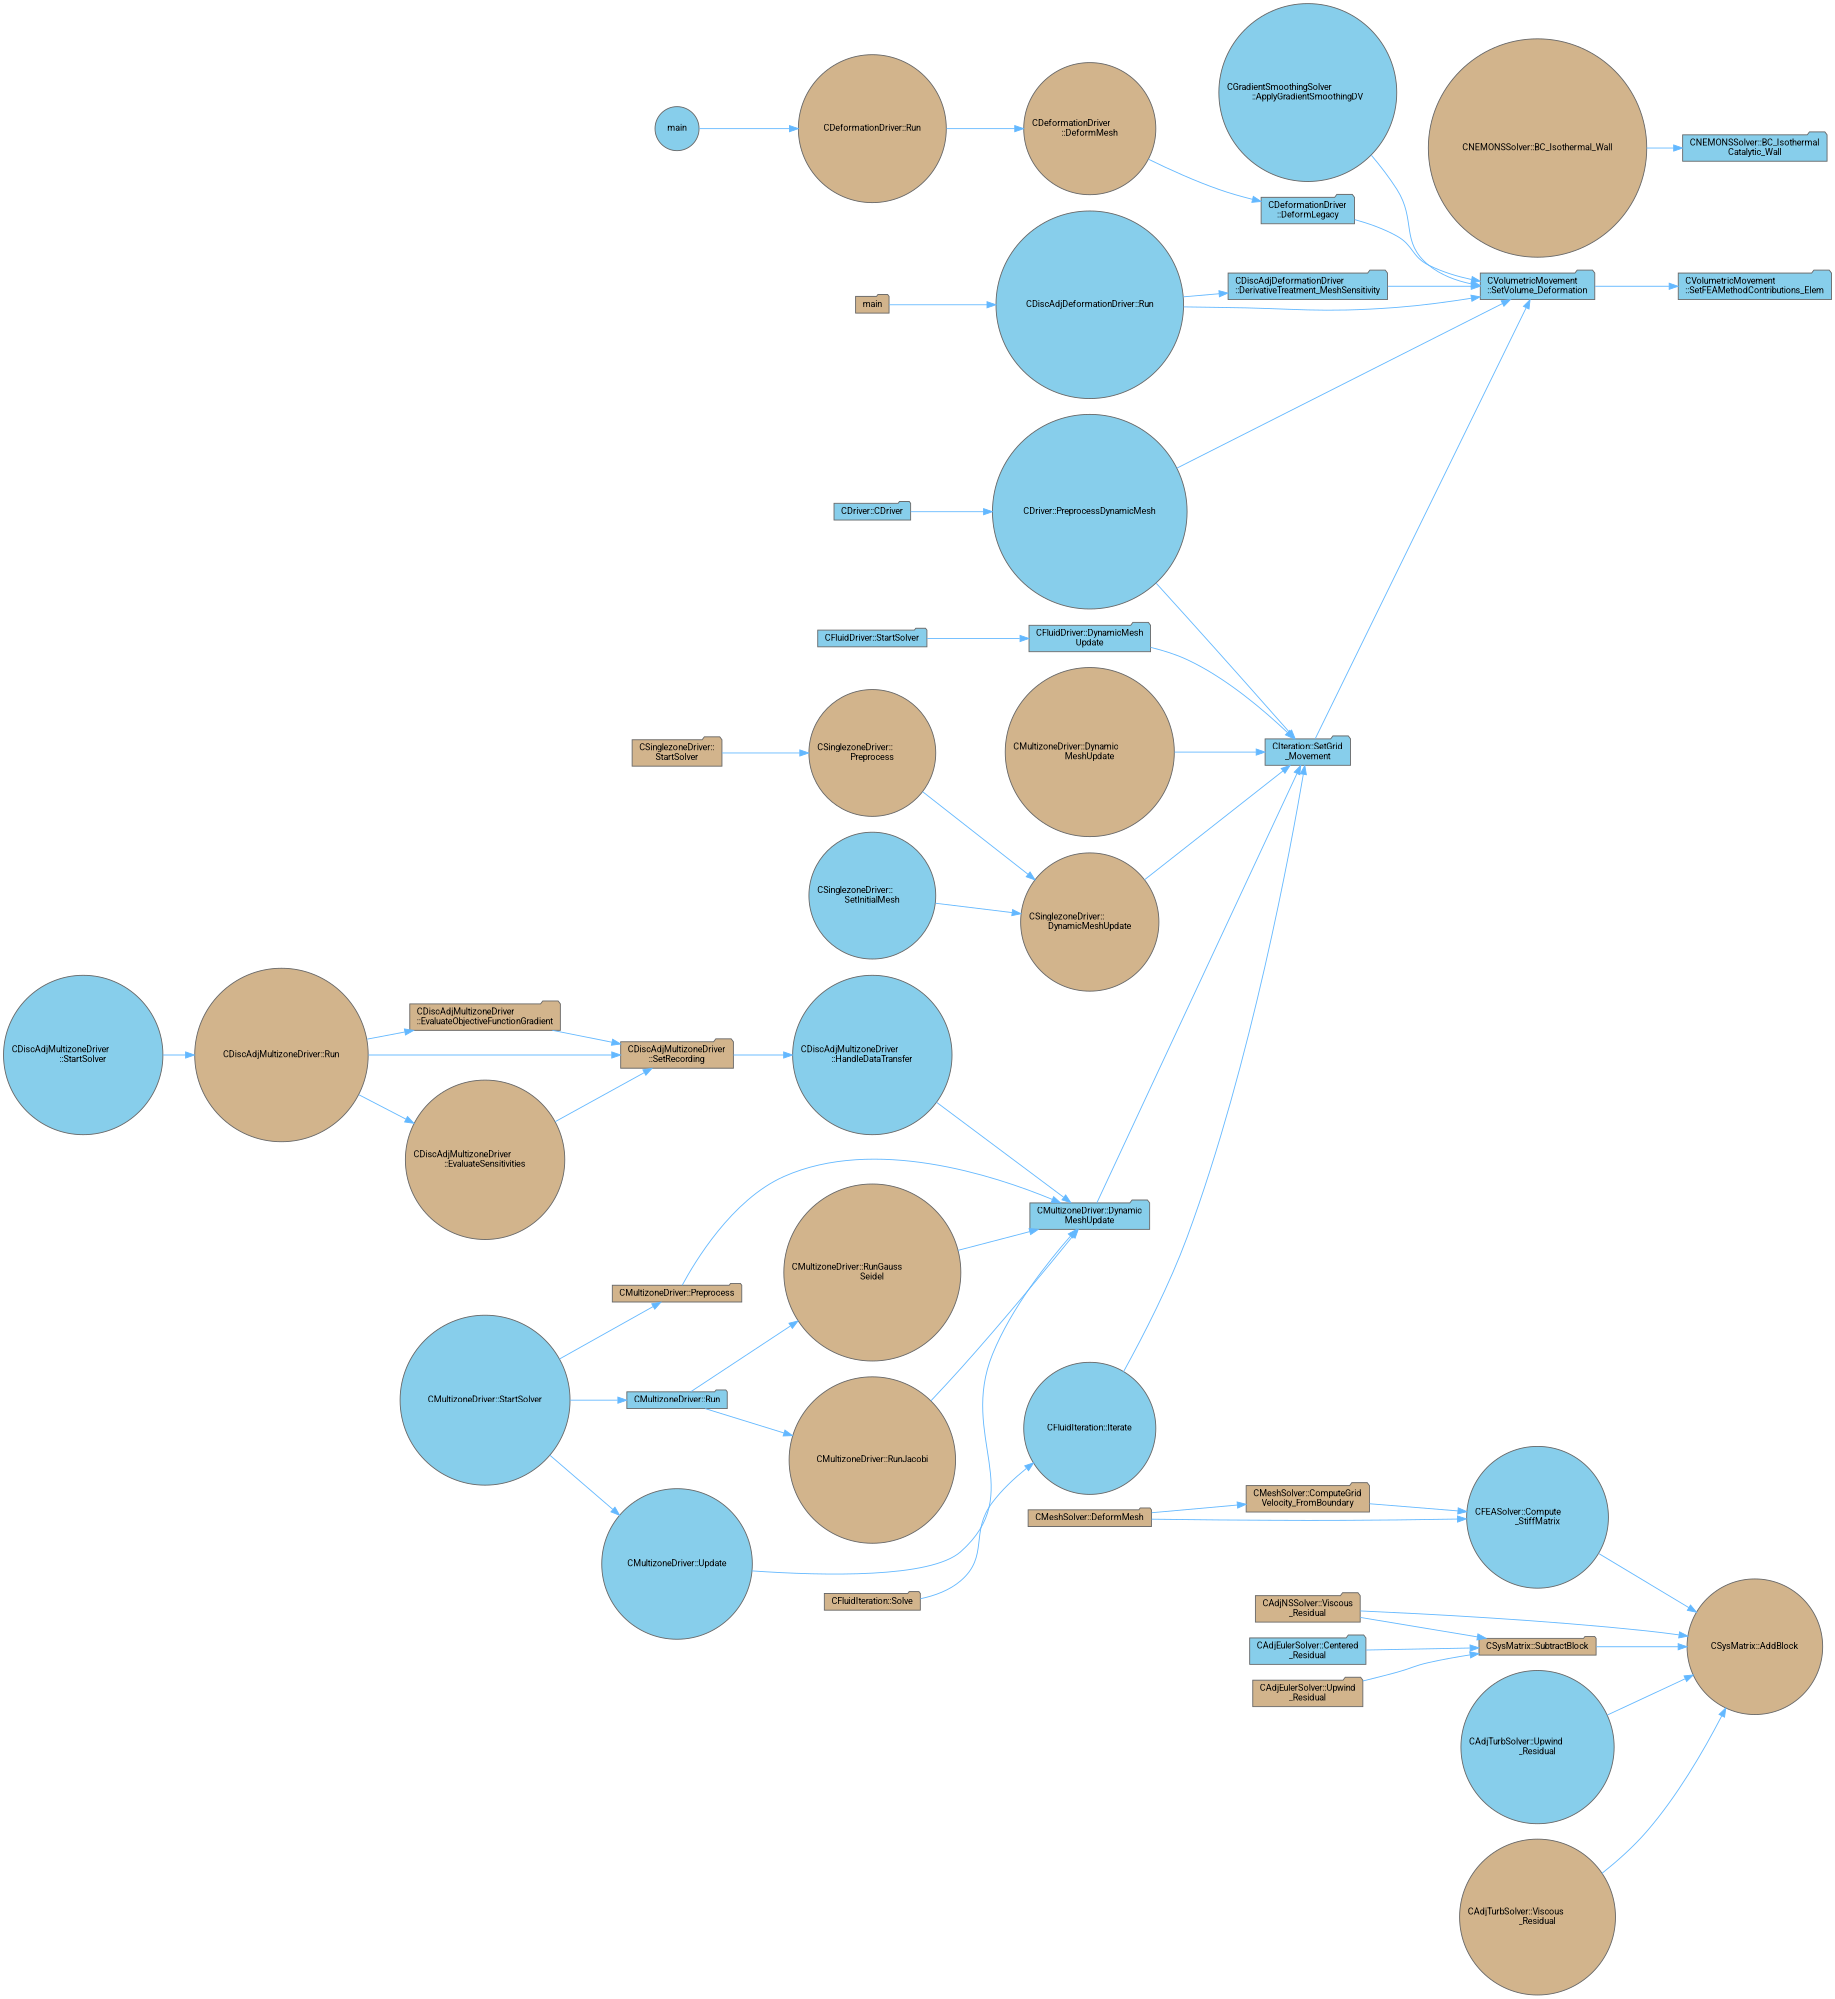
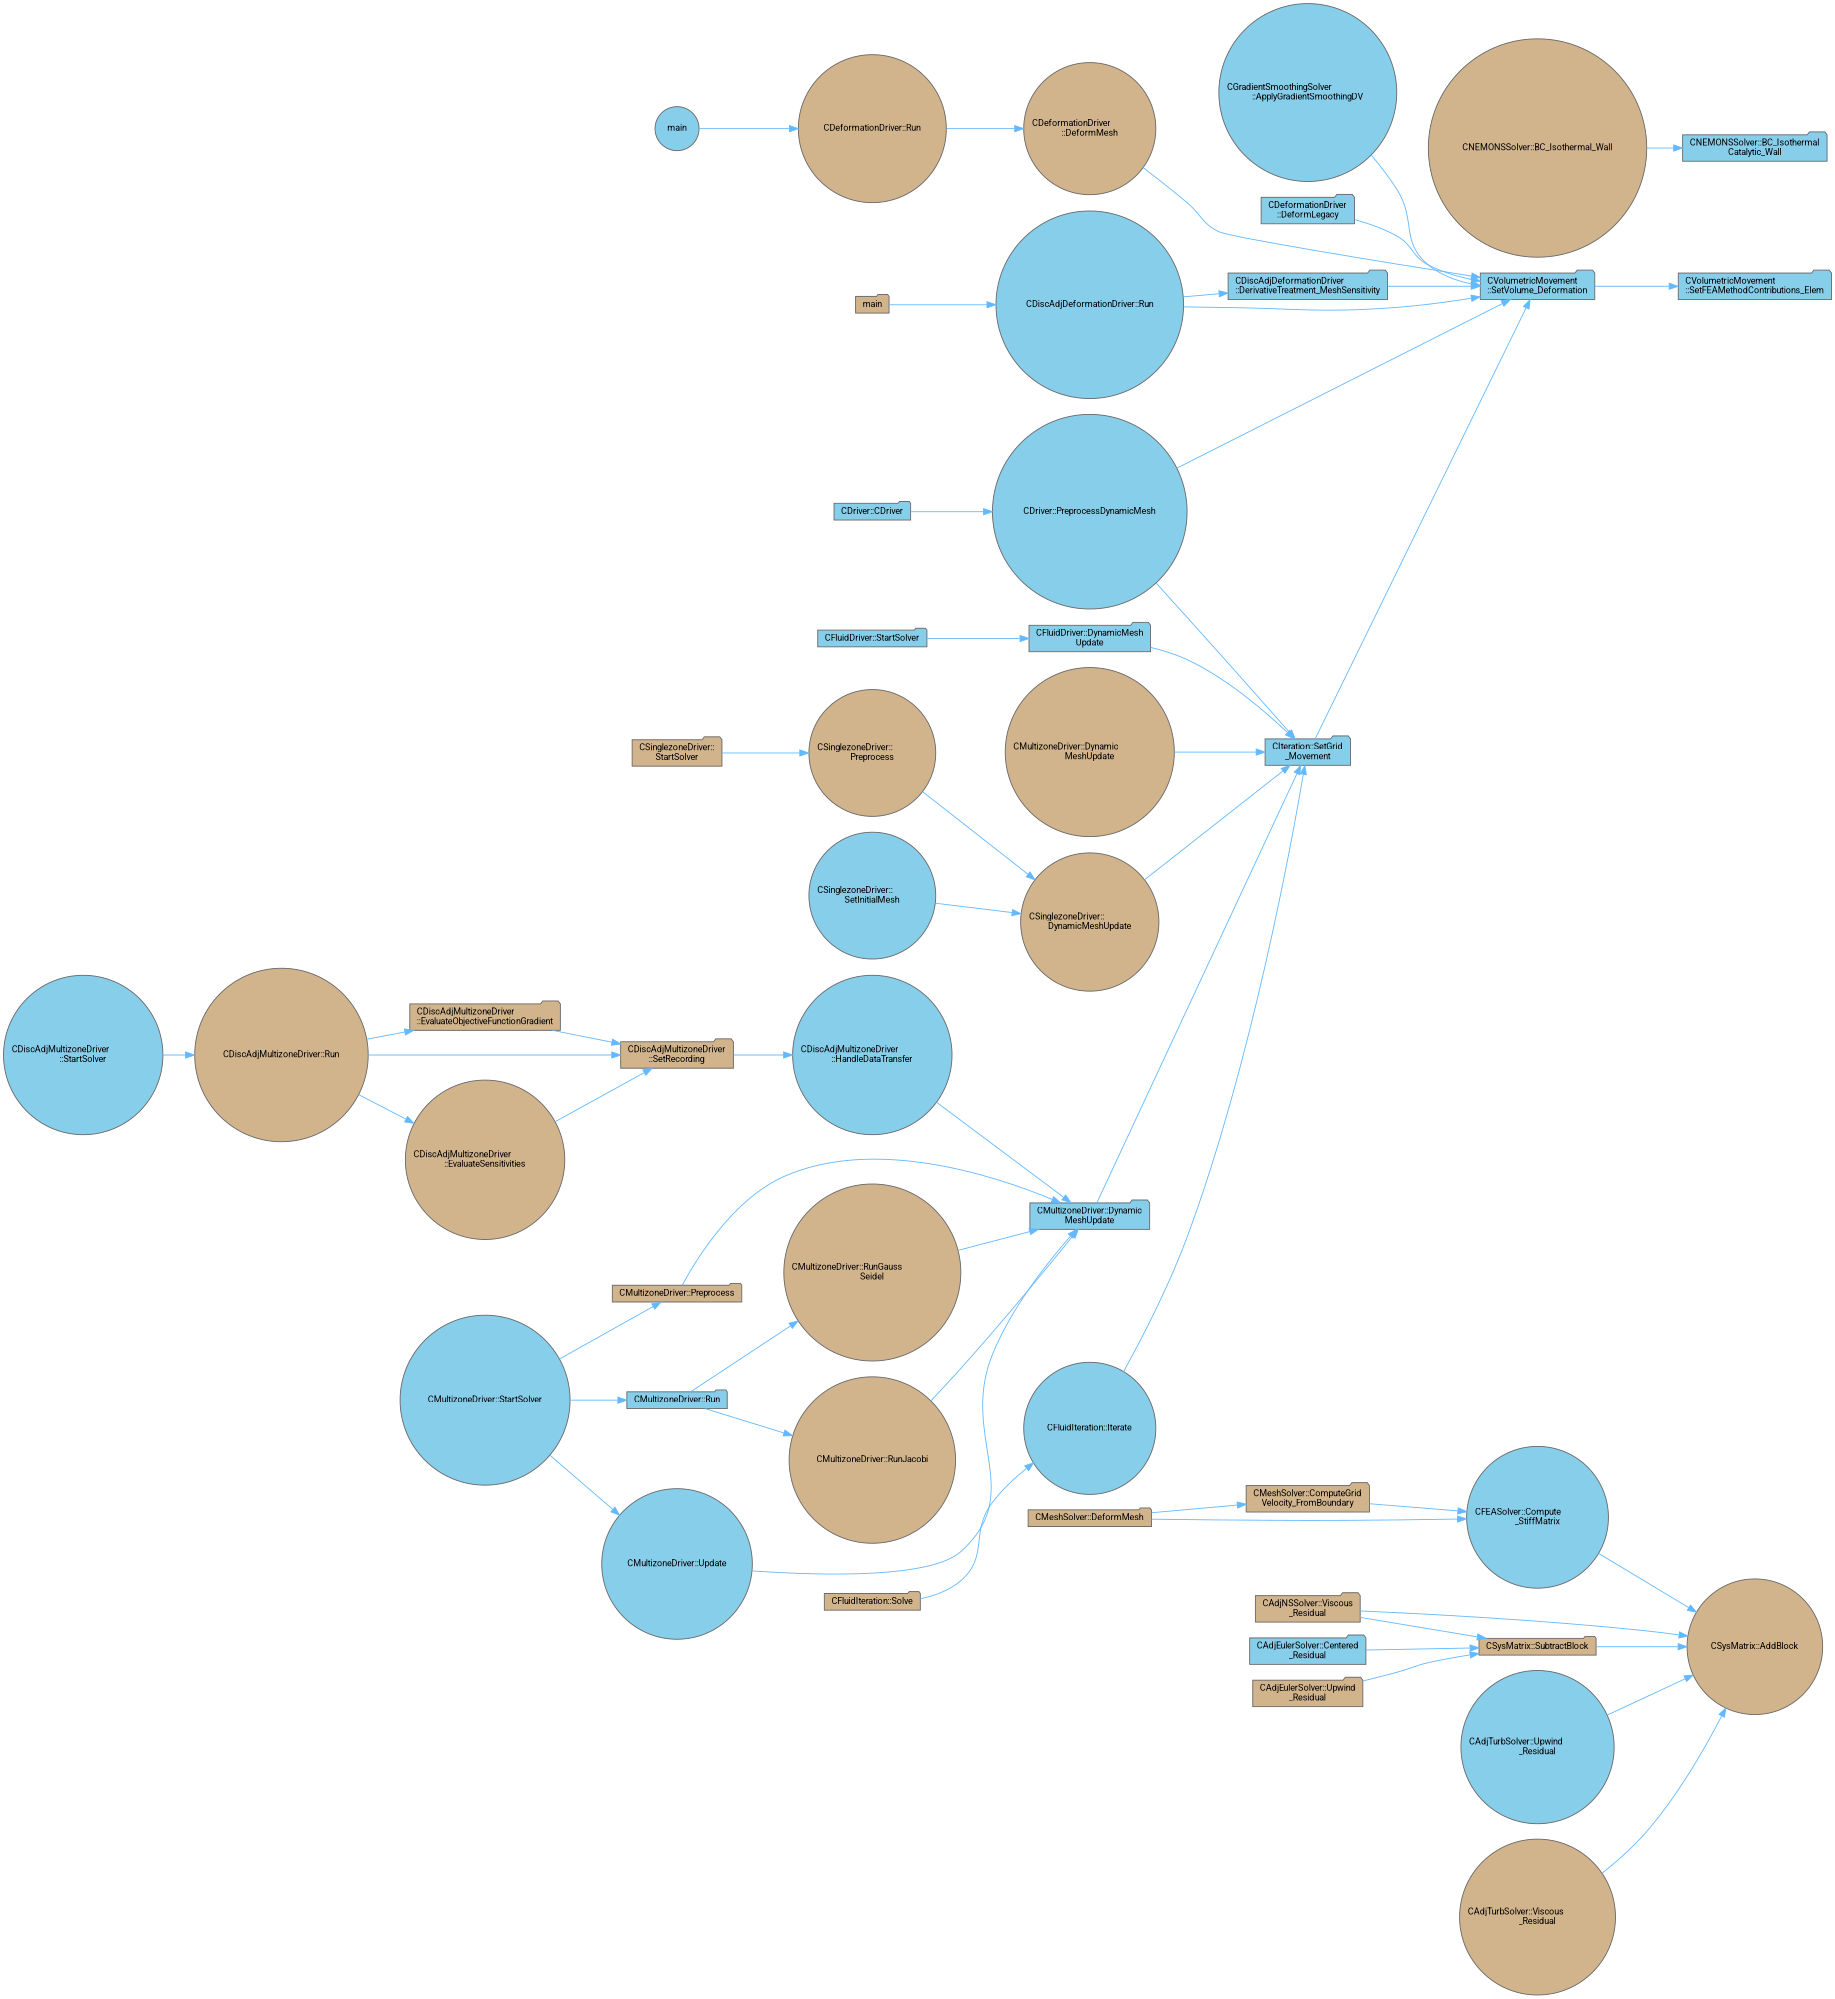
edge "CDeformationDriver ::DeformMesh" -> "CDeformationDriver ::DeformLegacy": now "CDeformationDriver ::DeformMesh" -> "CVolumetricMovement ::SetVolume_Deformation"
